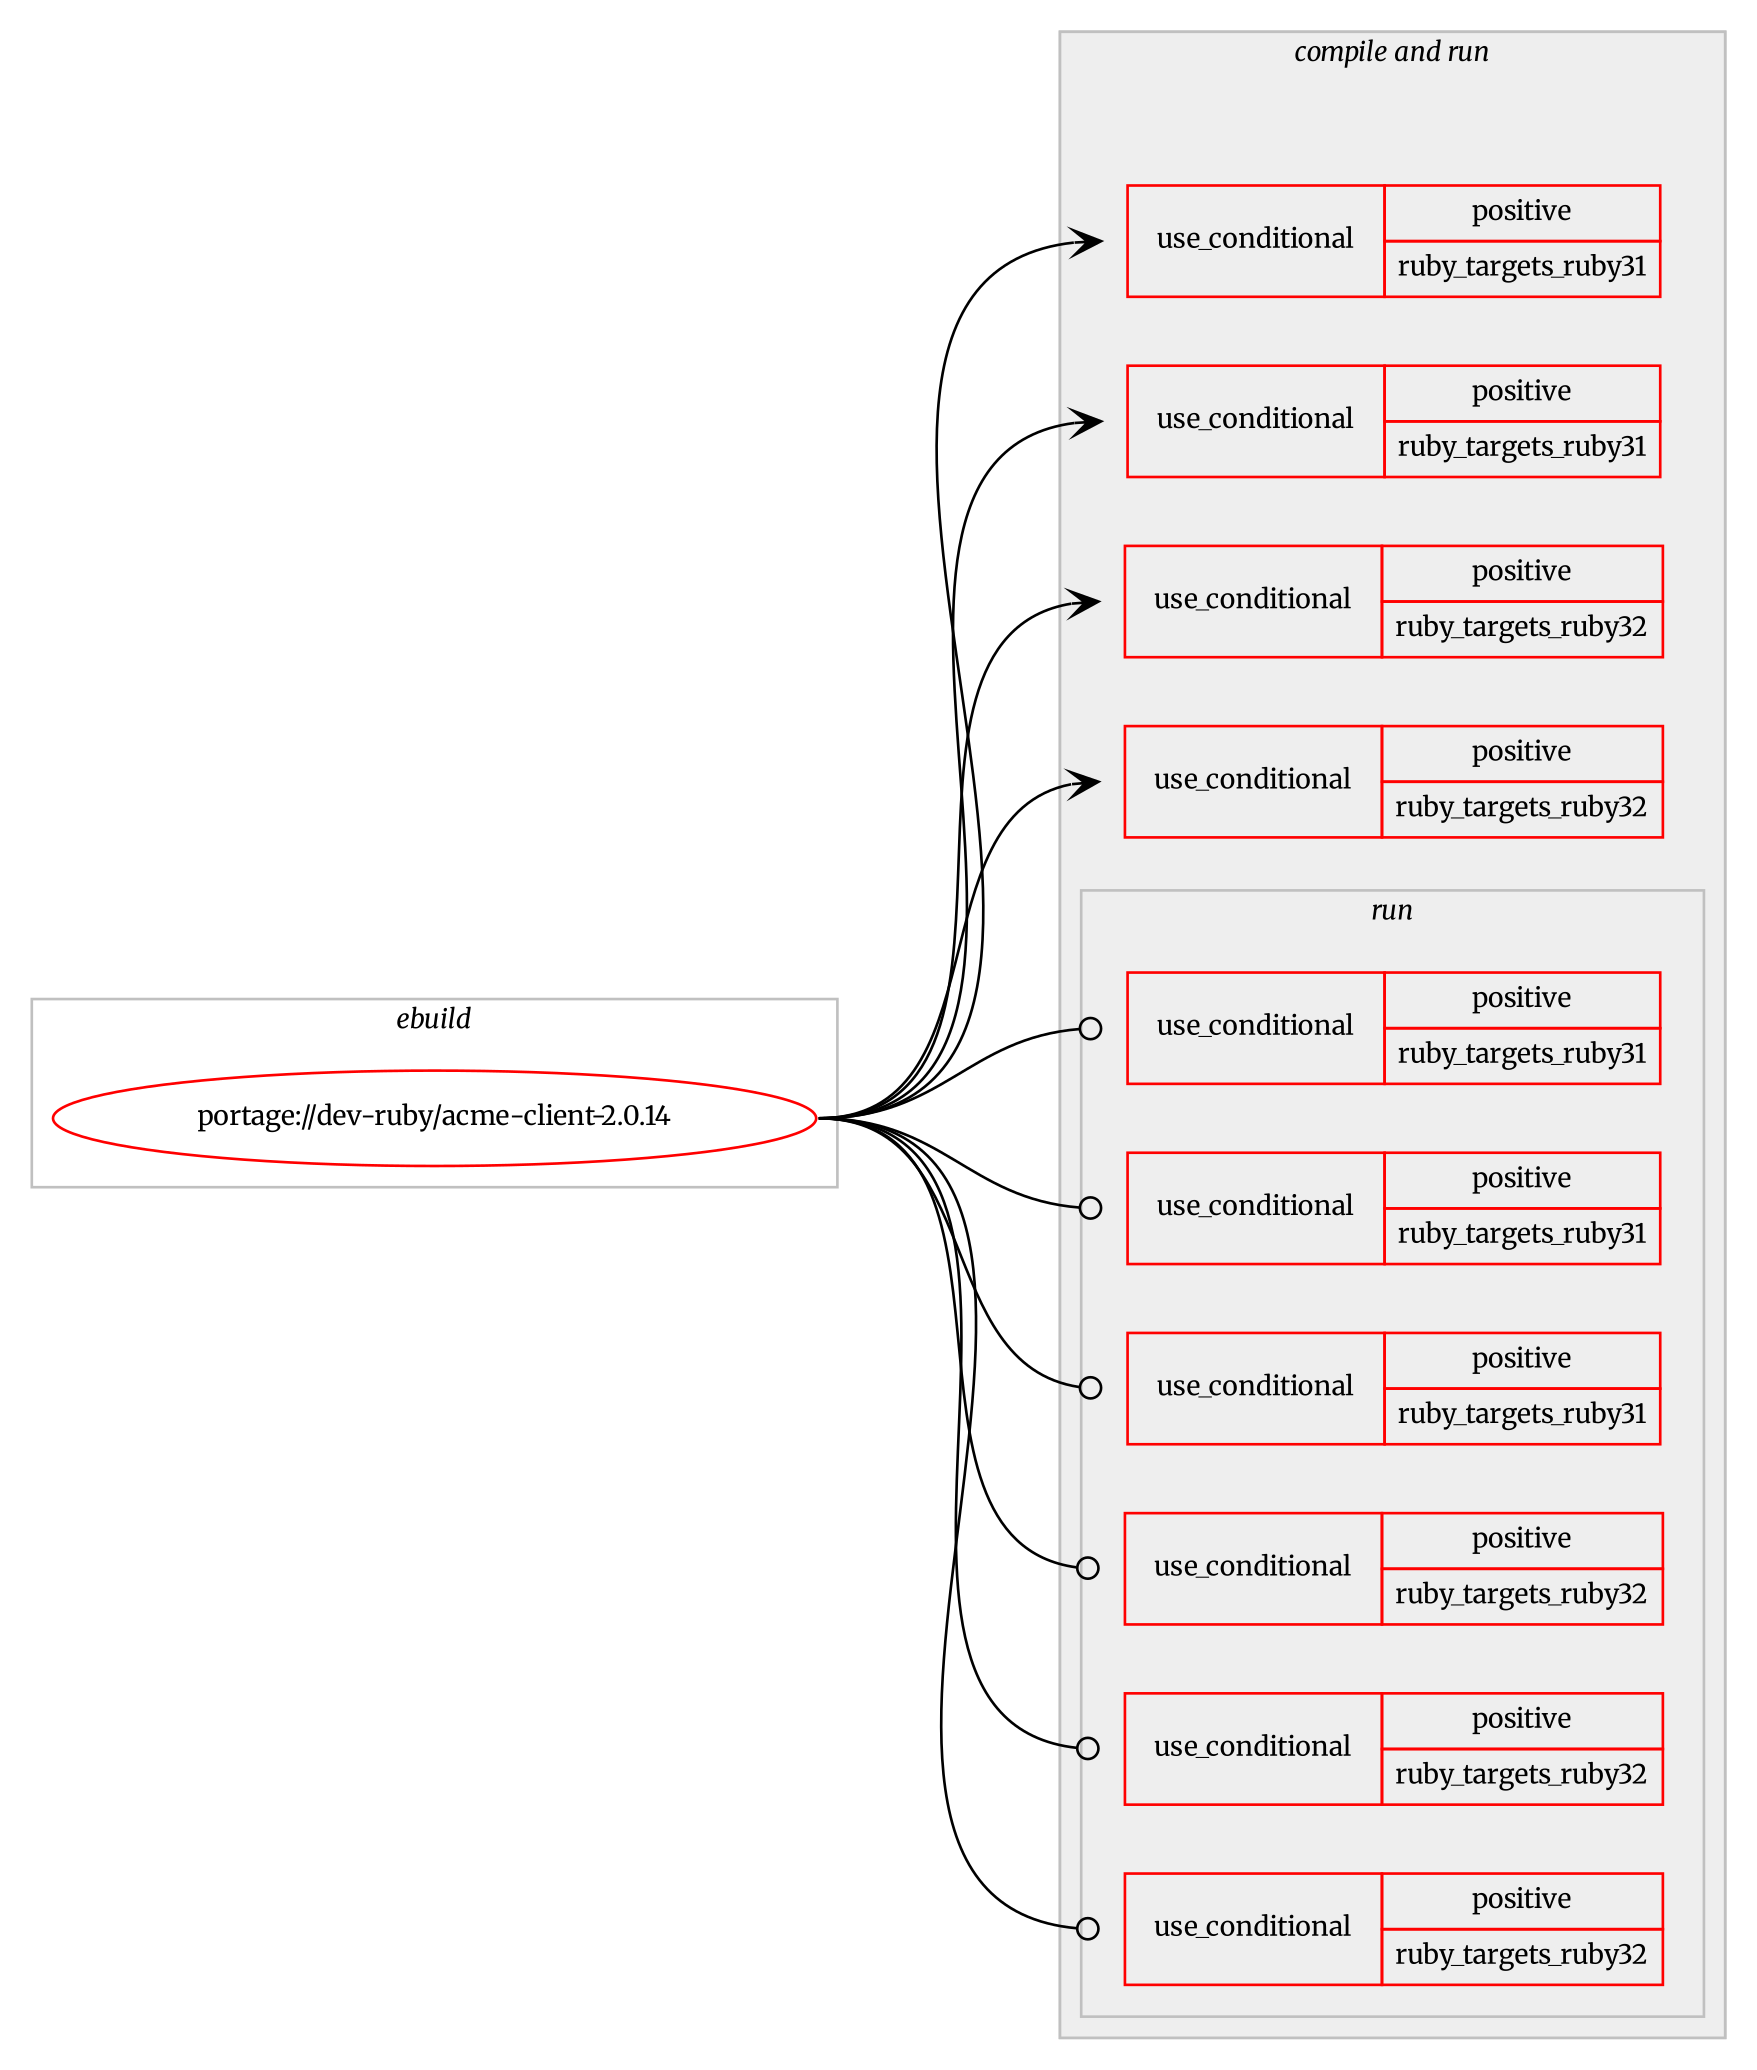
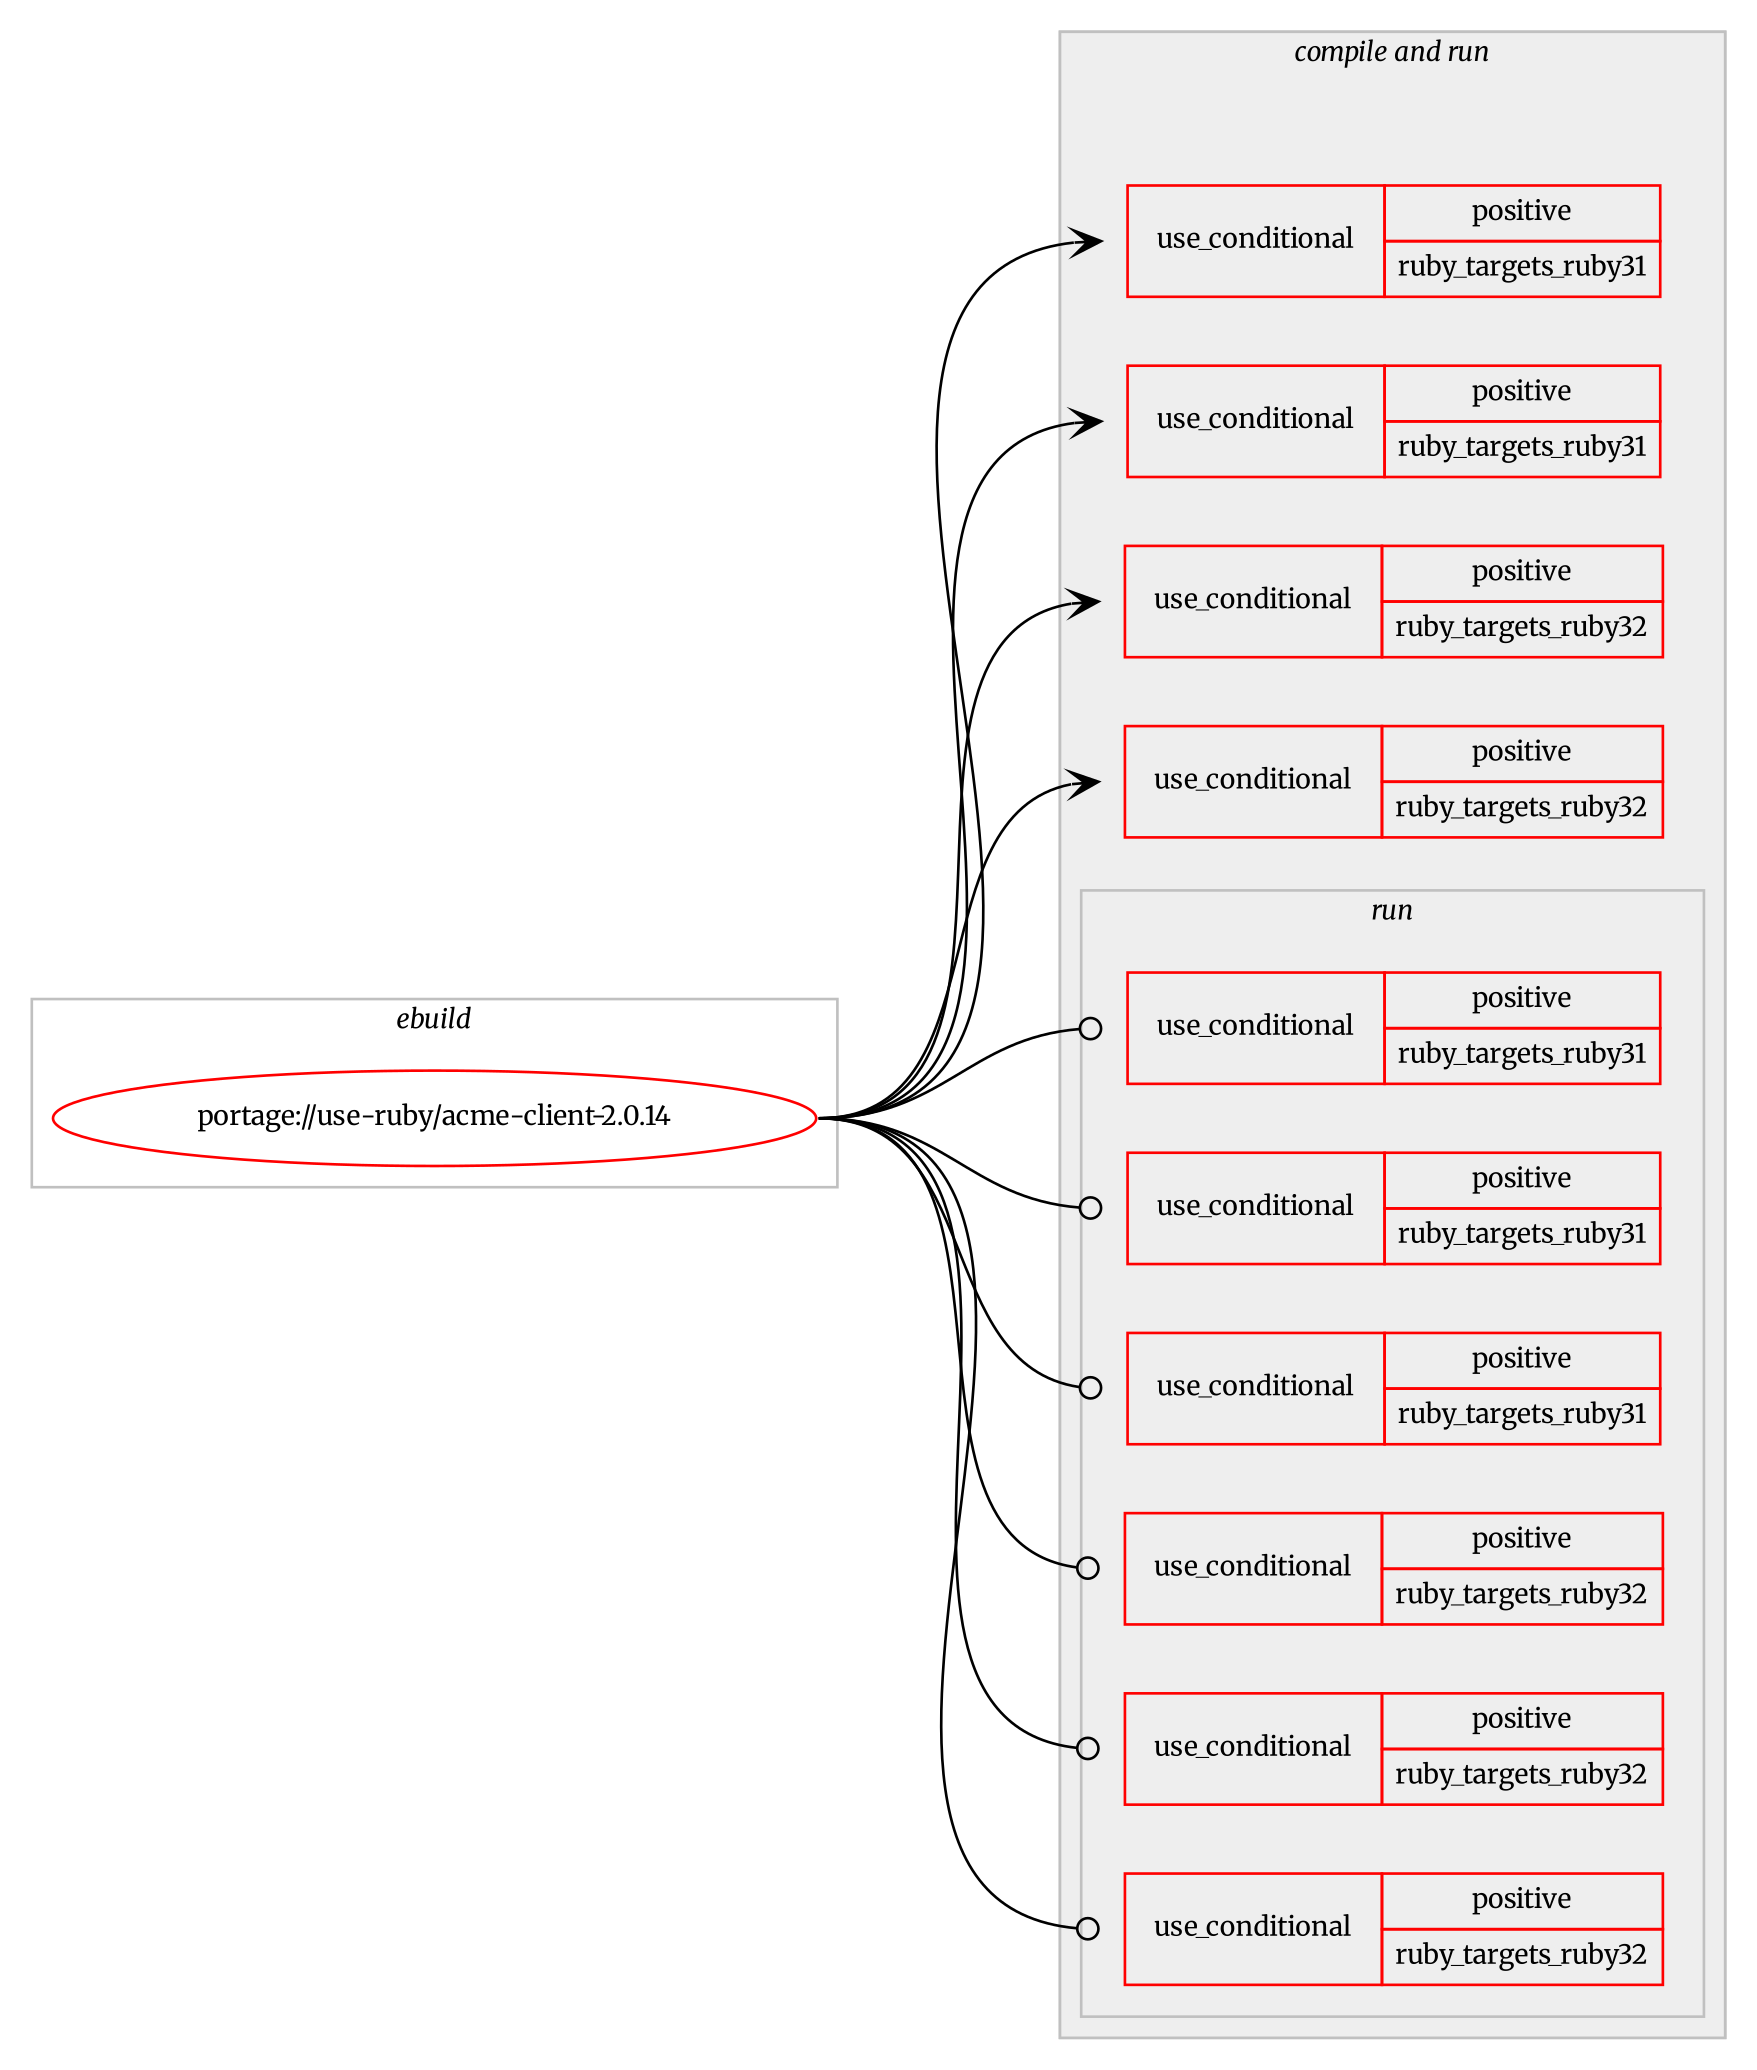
node "portage://dev-ruby/acme-client-2.0.14": label "portage://dev-ruby/acme-client-2.0.14" -> "portage://use-ruby/acme-client-2.0.14"
